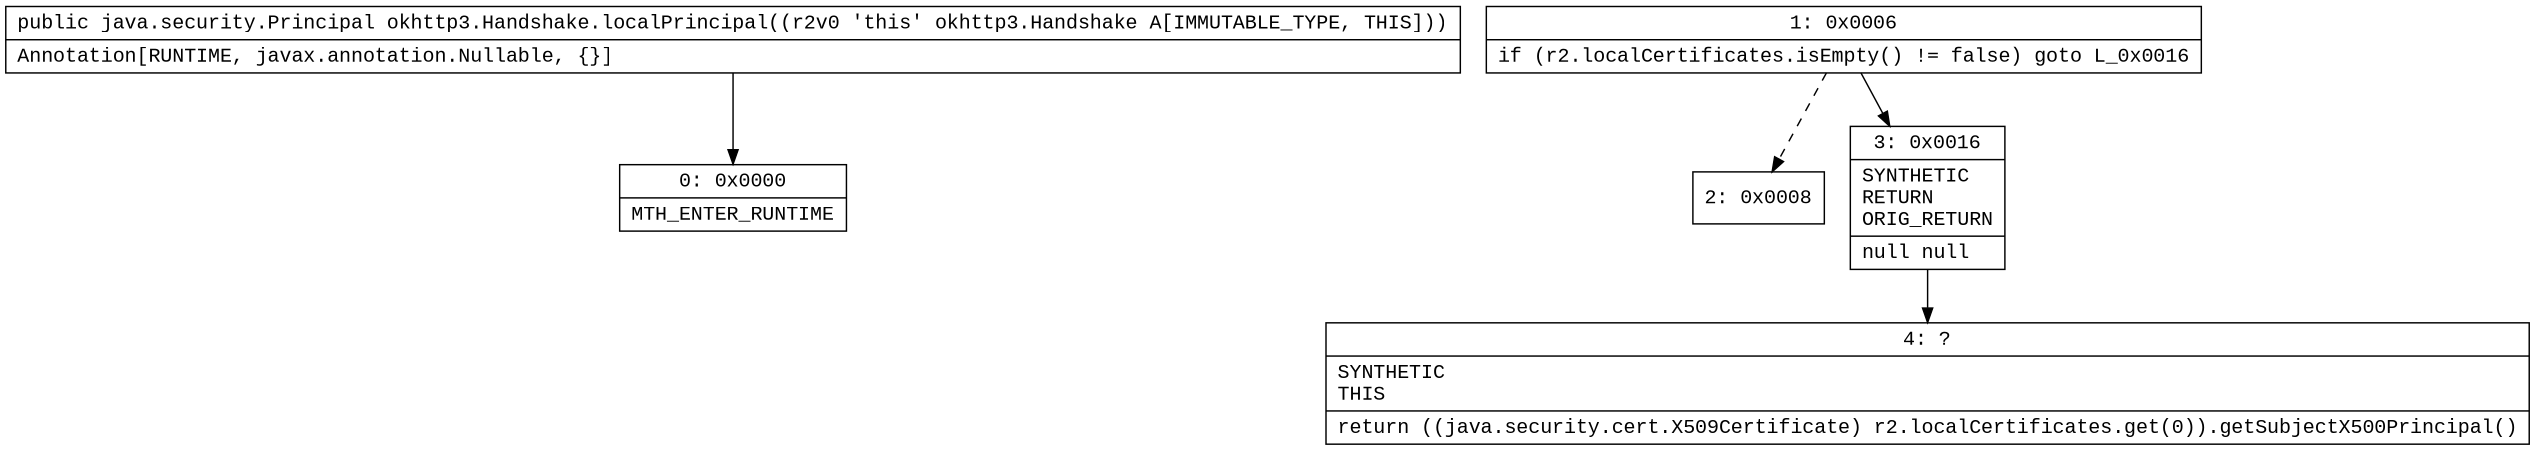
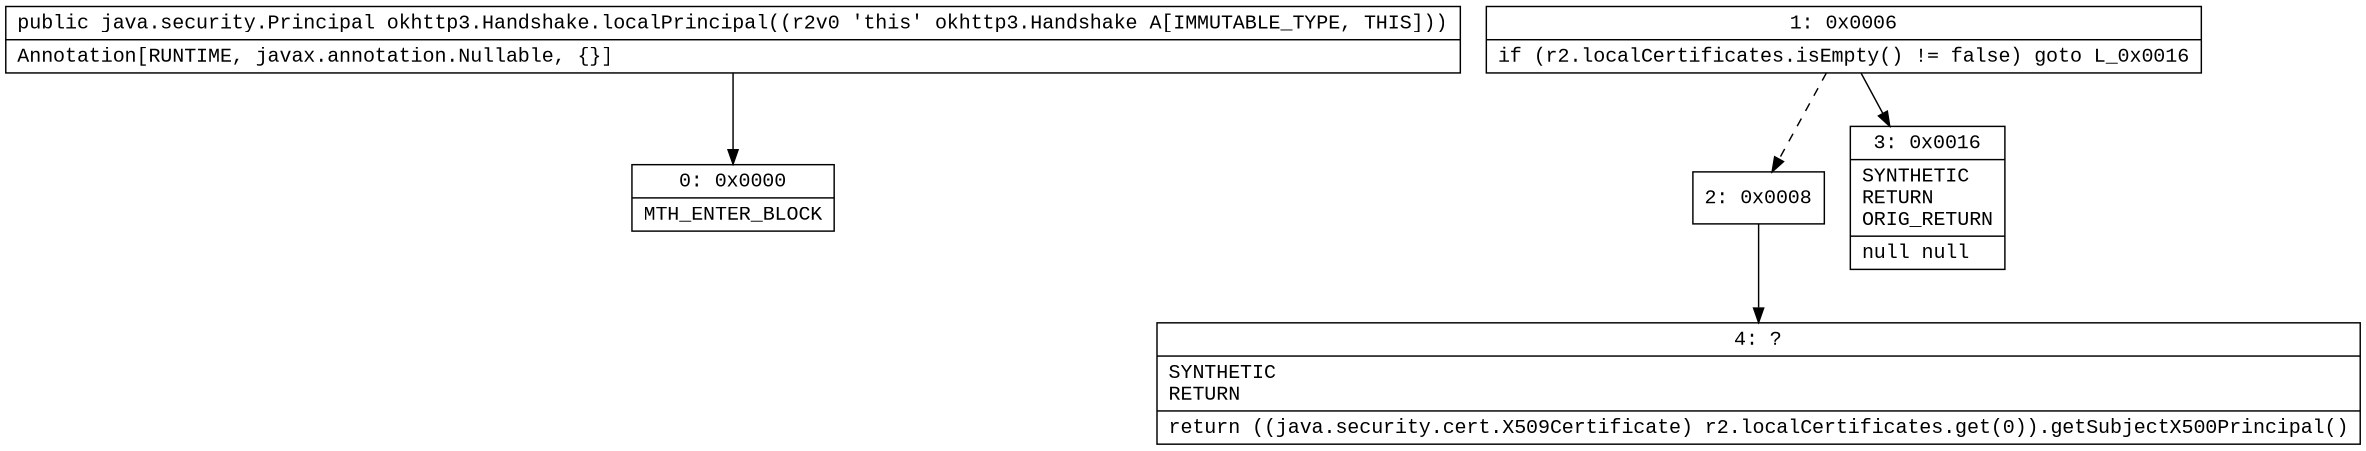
node "0: 0x0000": text "MTH_ENTER_RUNTIME" -> "MTH_ENTER_BLOCK"
edge "3: 0x0016" -> "4: ?": now "2: 0x0008" -> "4: ?"
node "4: ?": text "THIS" -> "RETURN"
